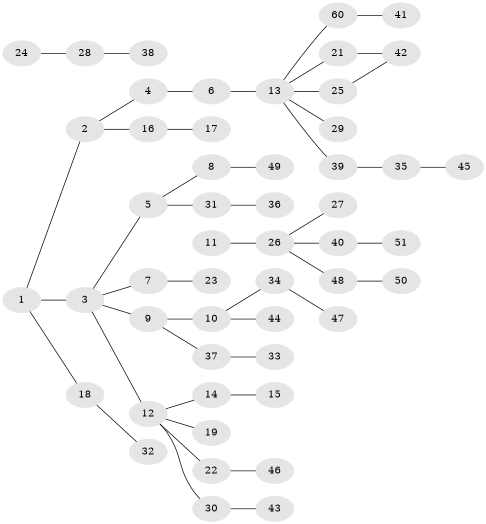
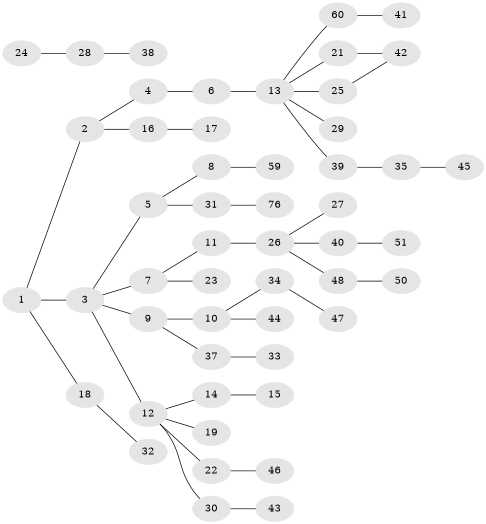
node "49": label "49" -> "59"
node "36": label "36" -> "76"
edge "11" -- "7": added
